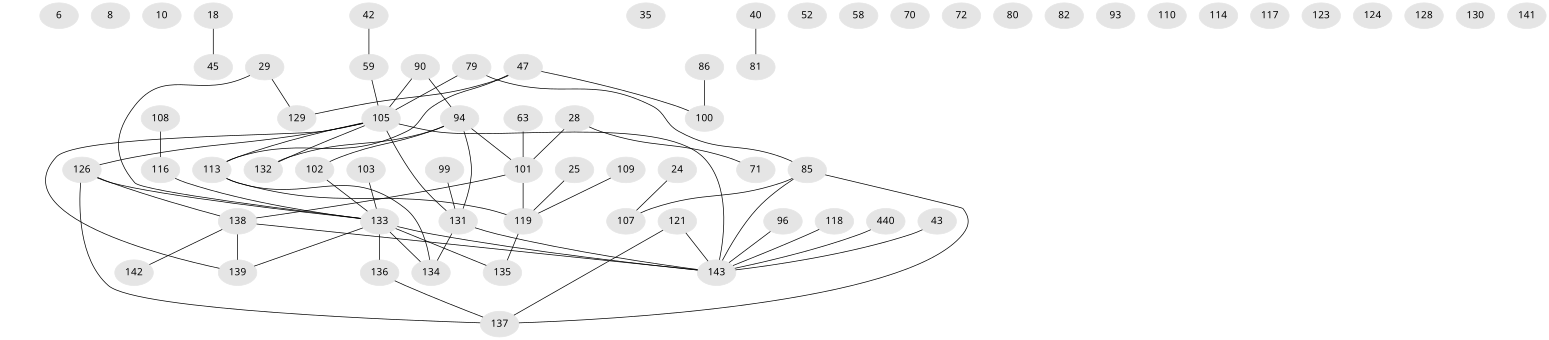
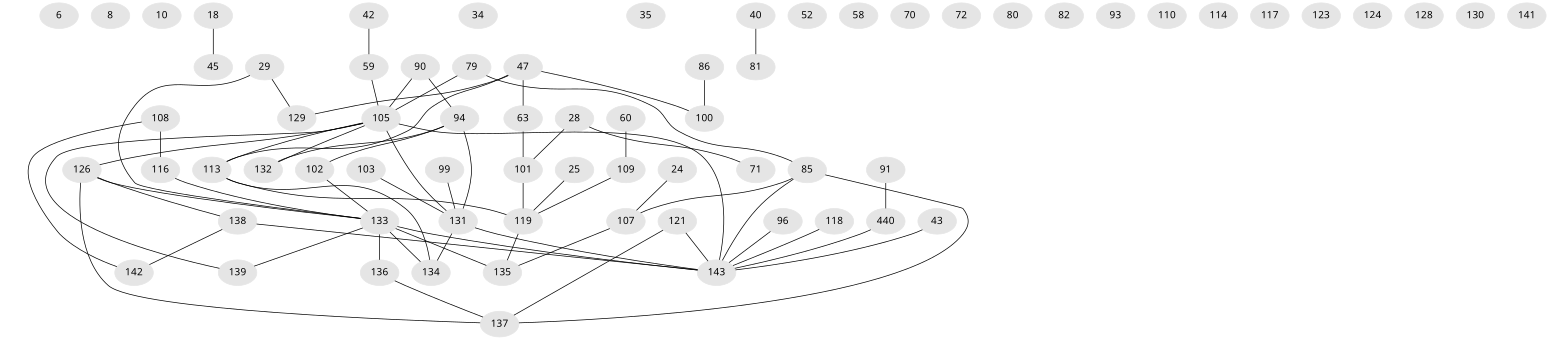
node "34": added
edge "47" -- "63": added
node "60": added
edge "94" -- "101": removed
node "91": added
edge "108" -- "142": added
edge "101" -- "138": removed
edge "103" -- "133": now "103" -- "131"
edge "107" -- "135": added
edge "138" -- "139": removed
